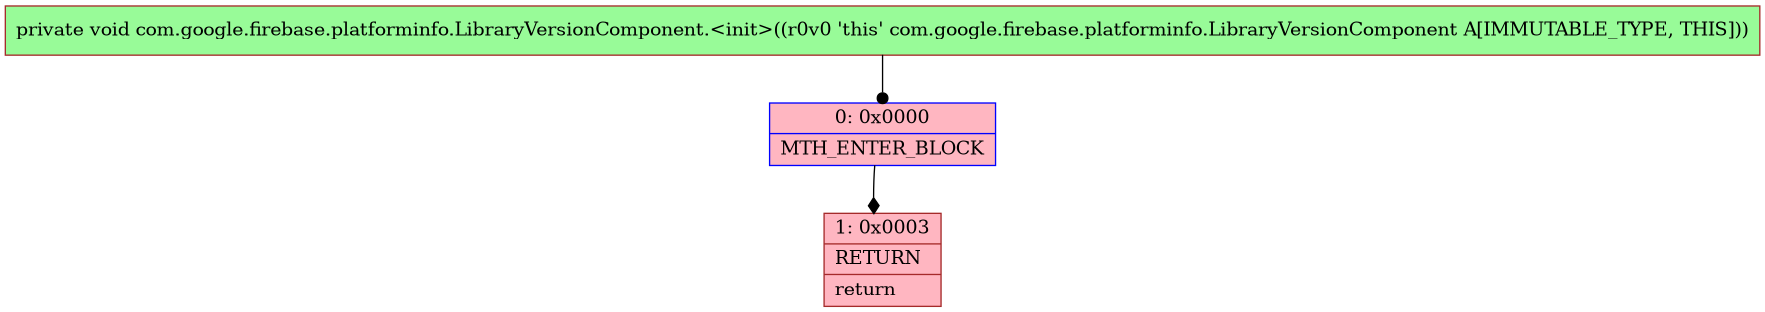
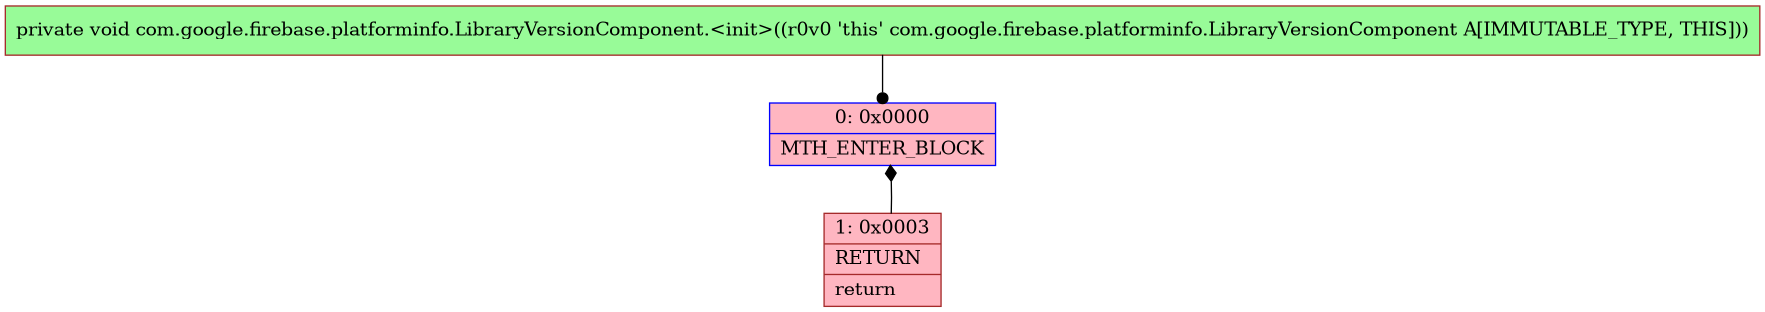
edge "0: 0x0000" -> "1: 0x0003": reversed
